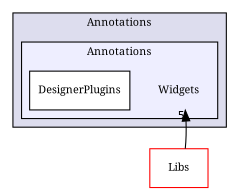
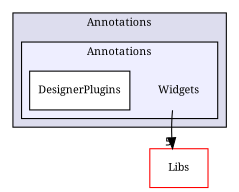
edge "Libs" -> "Widgets": reversed
